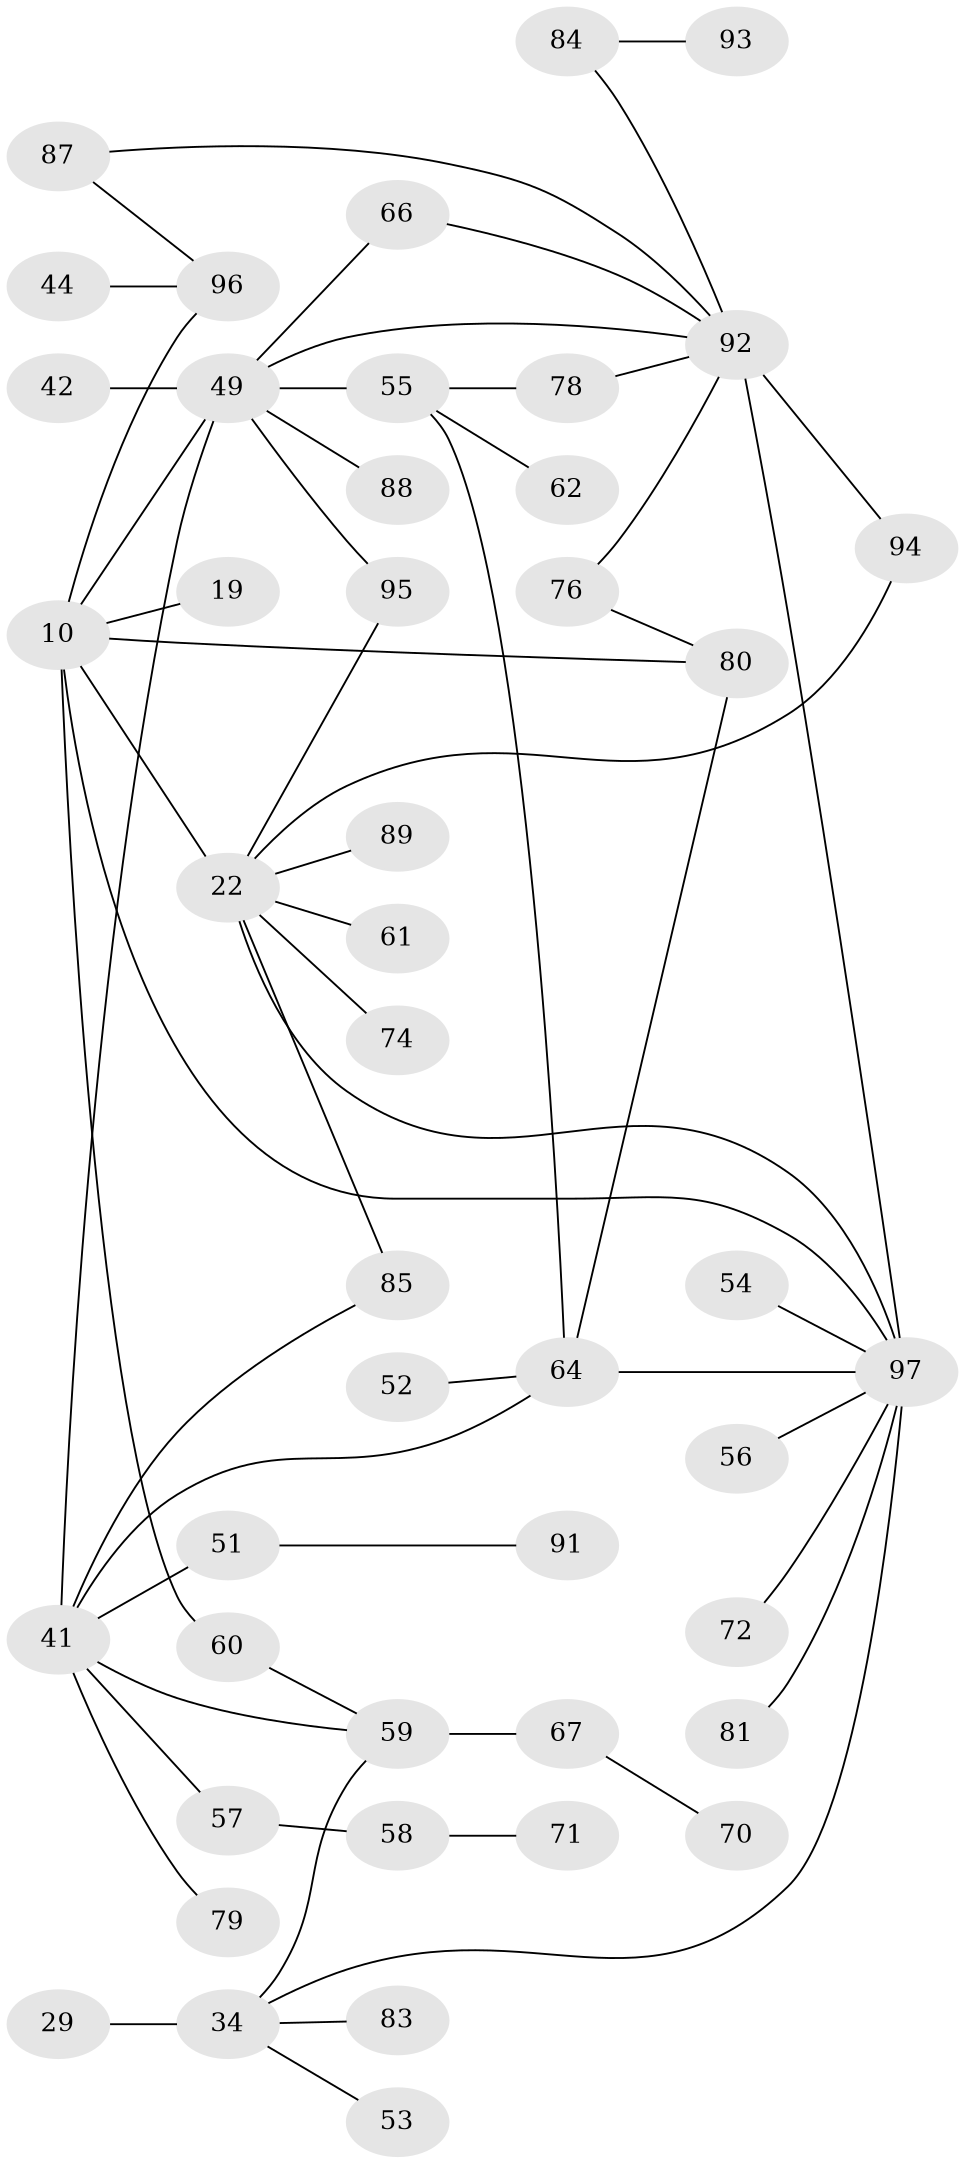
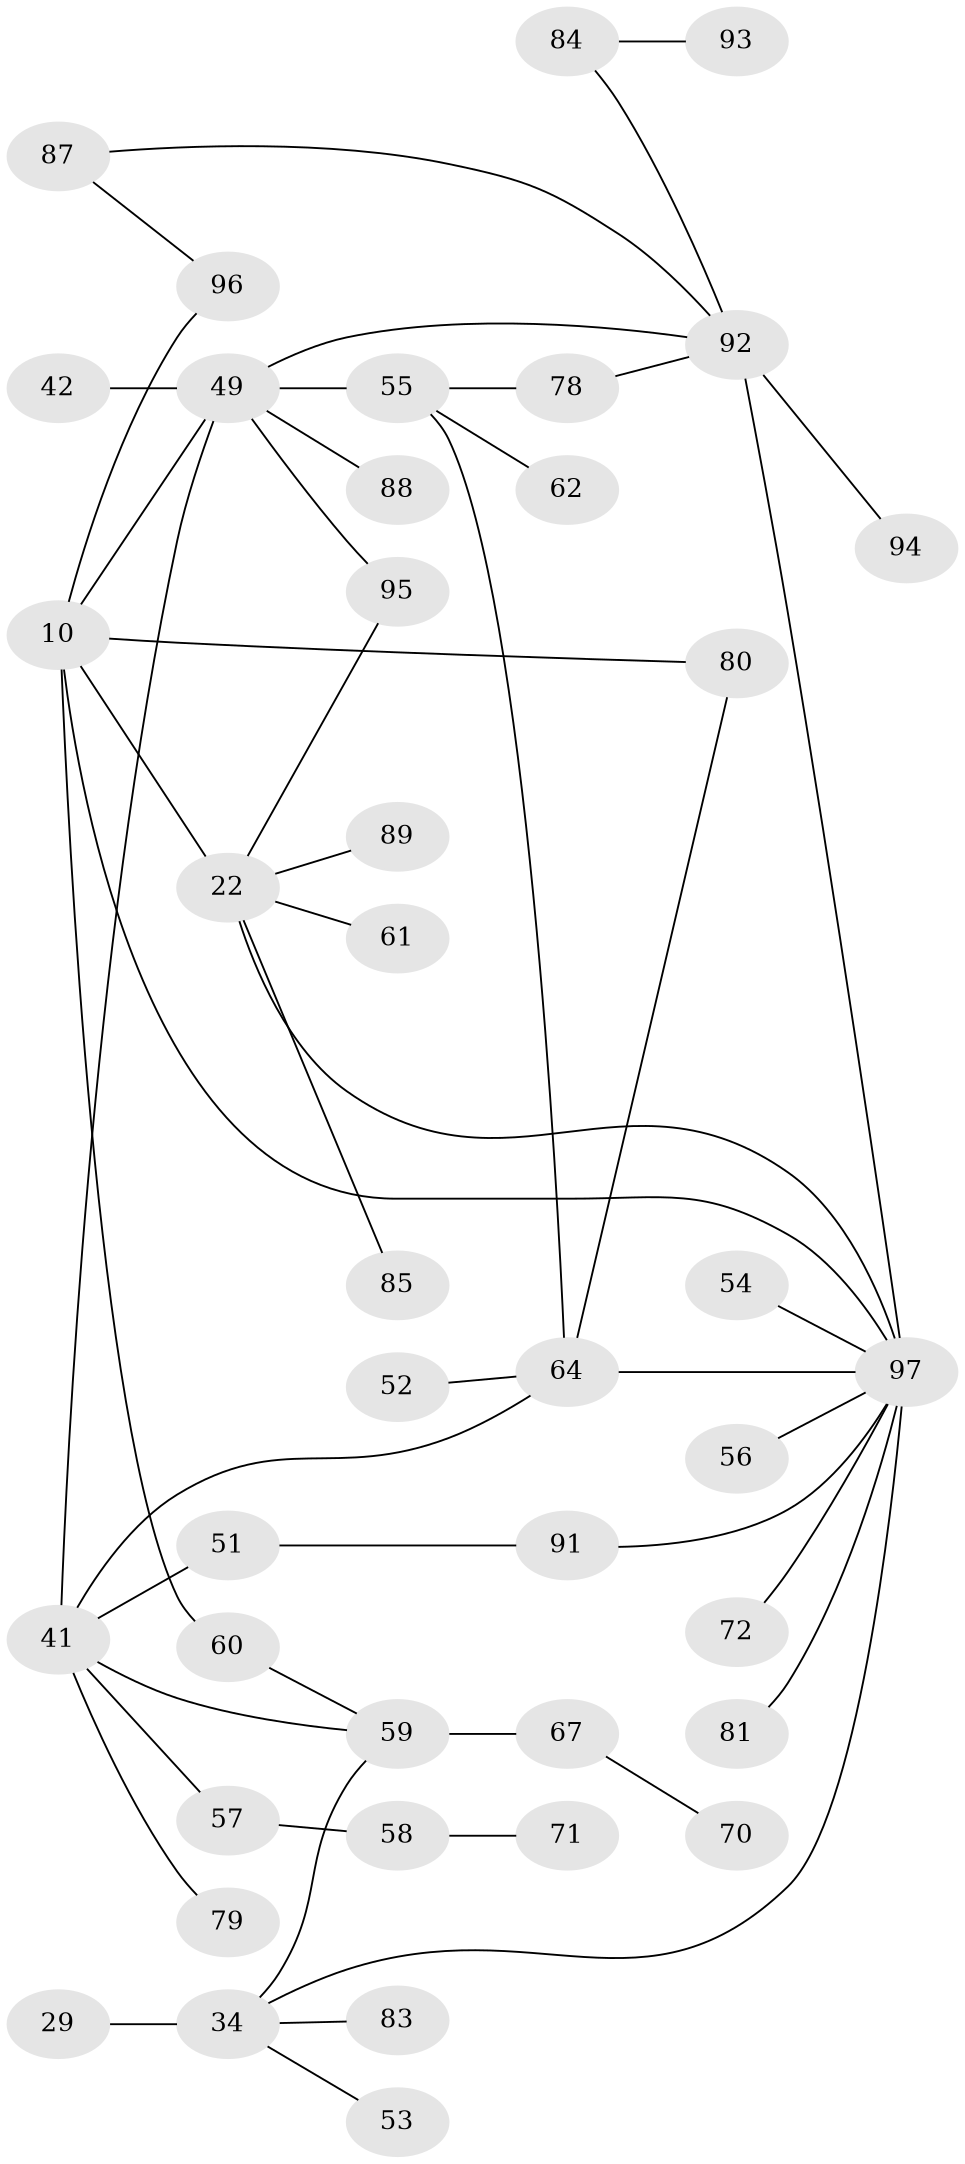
node "66": removed
node "44": removed
node "19": removed
node "76": removed
edge "94" -- "22": removed
node "74": removed
edge "85" -- "41": removed
edge "97" -- "91": added
